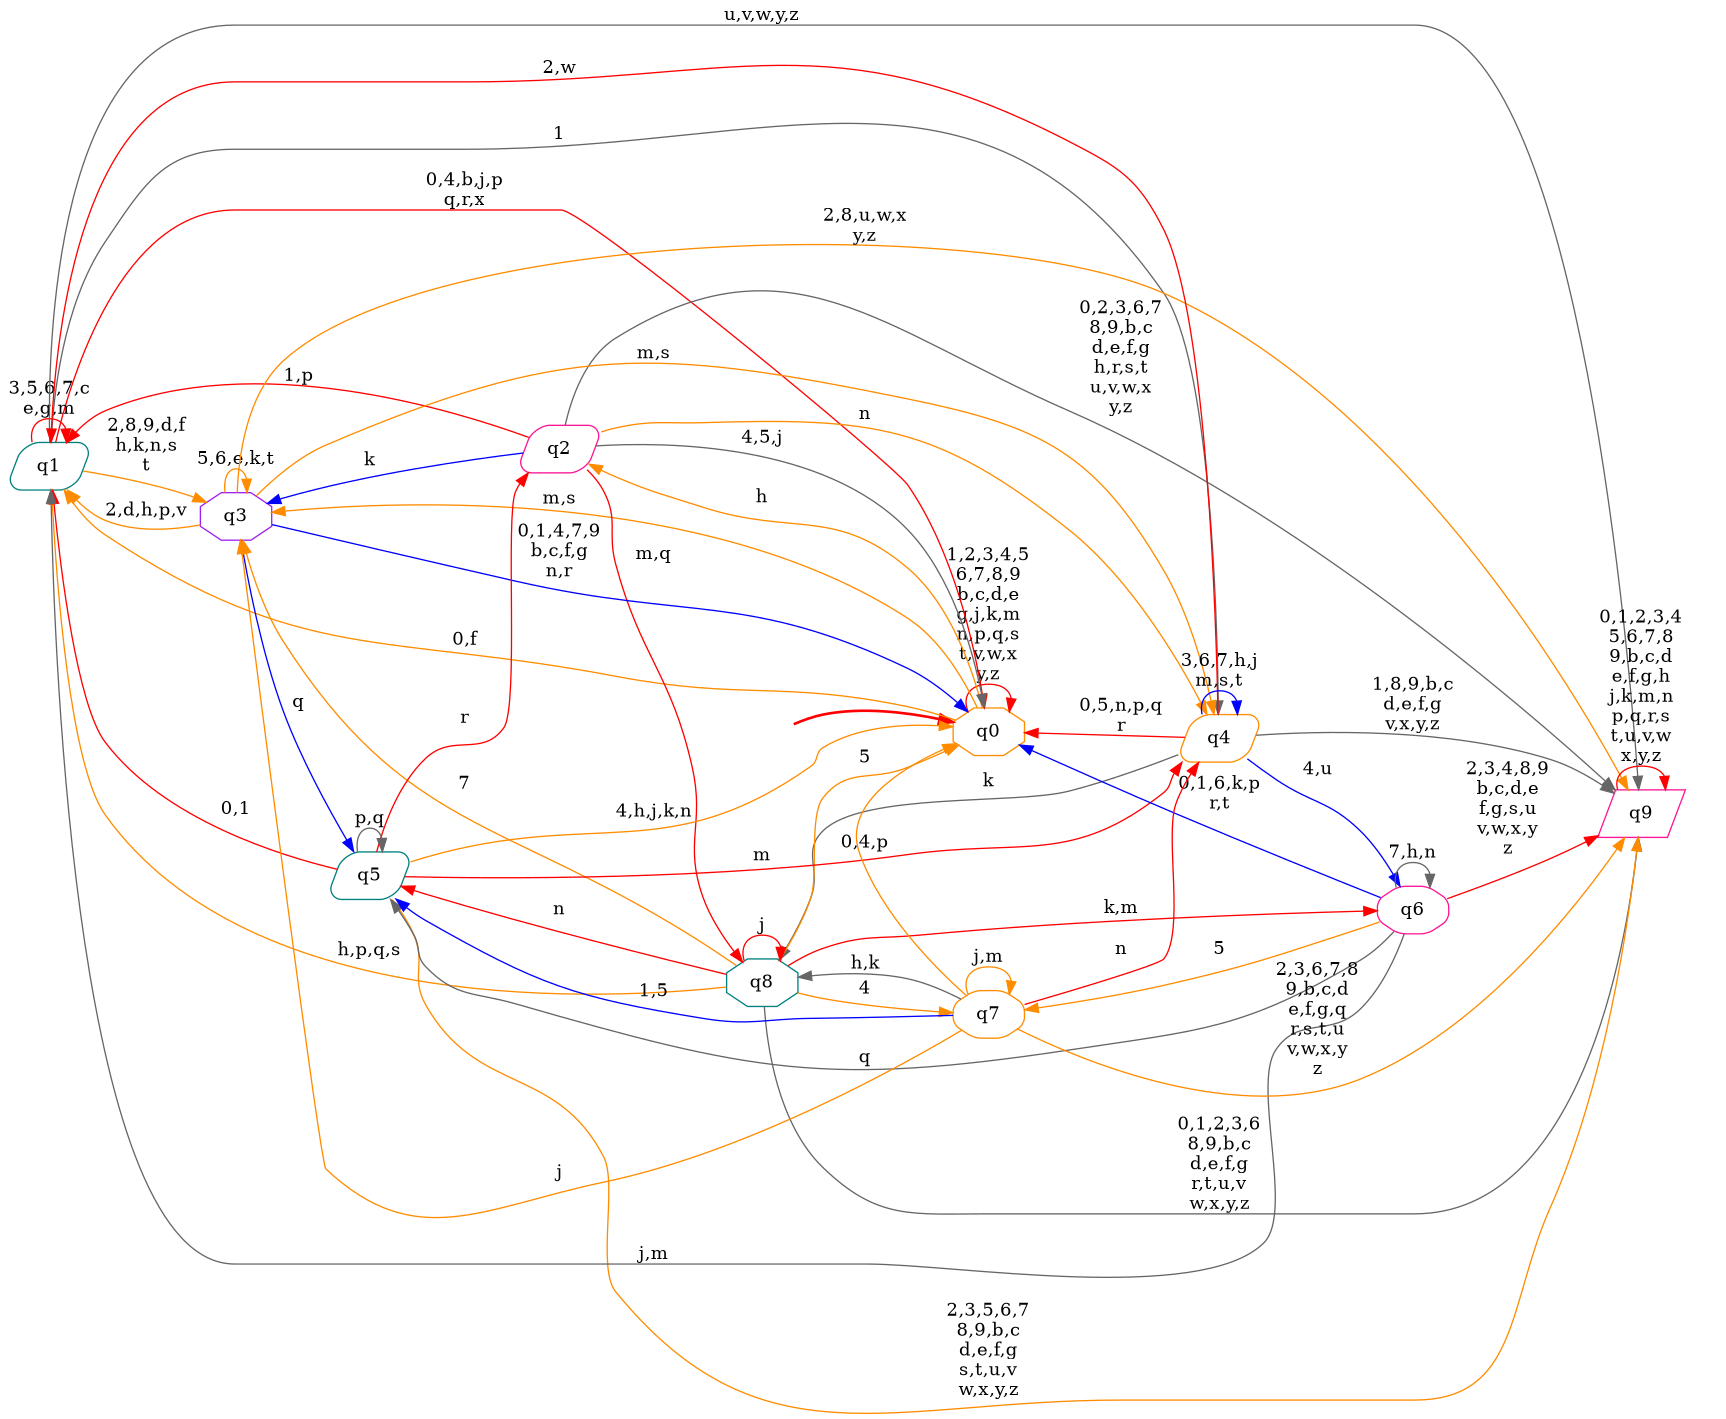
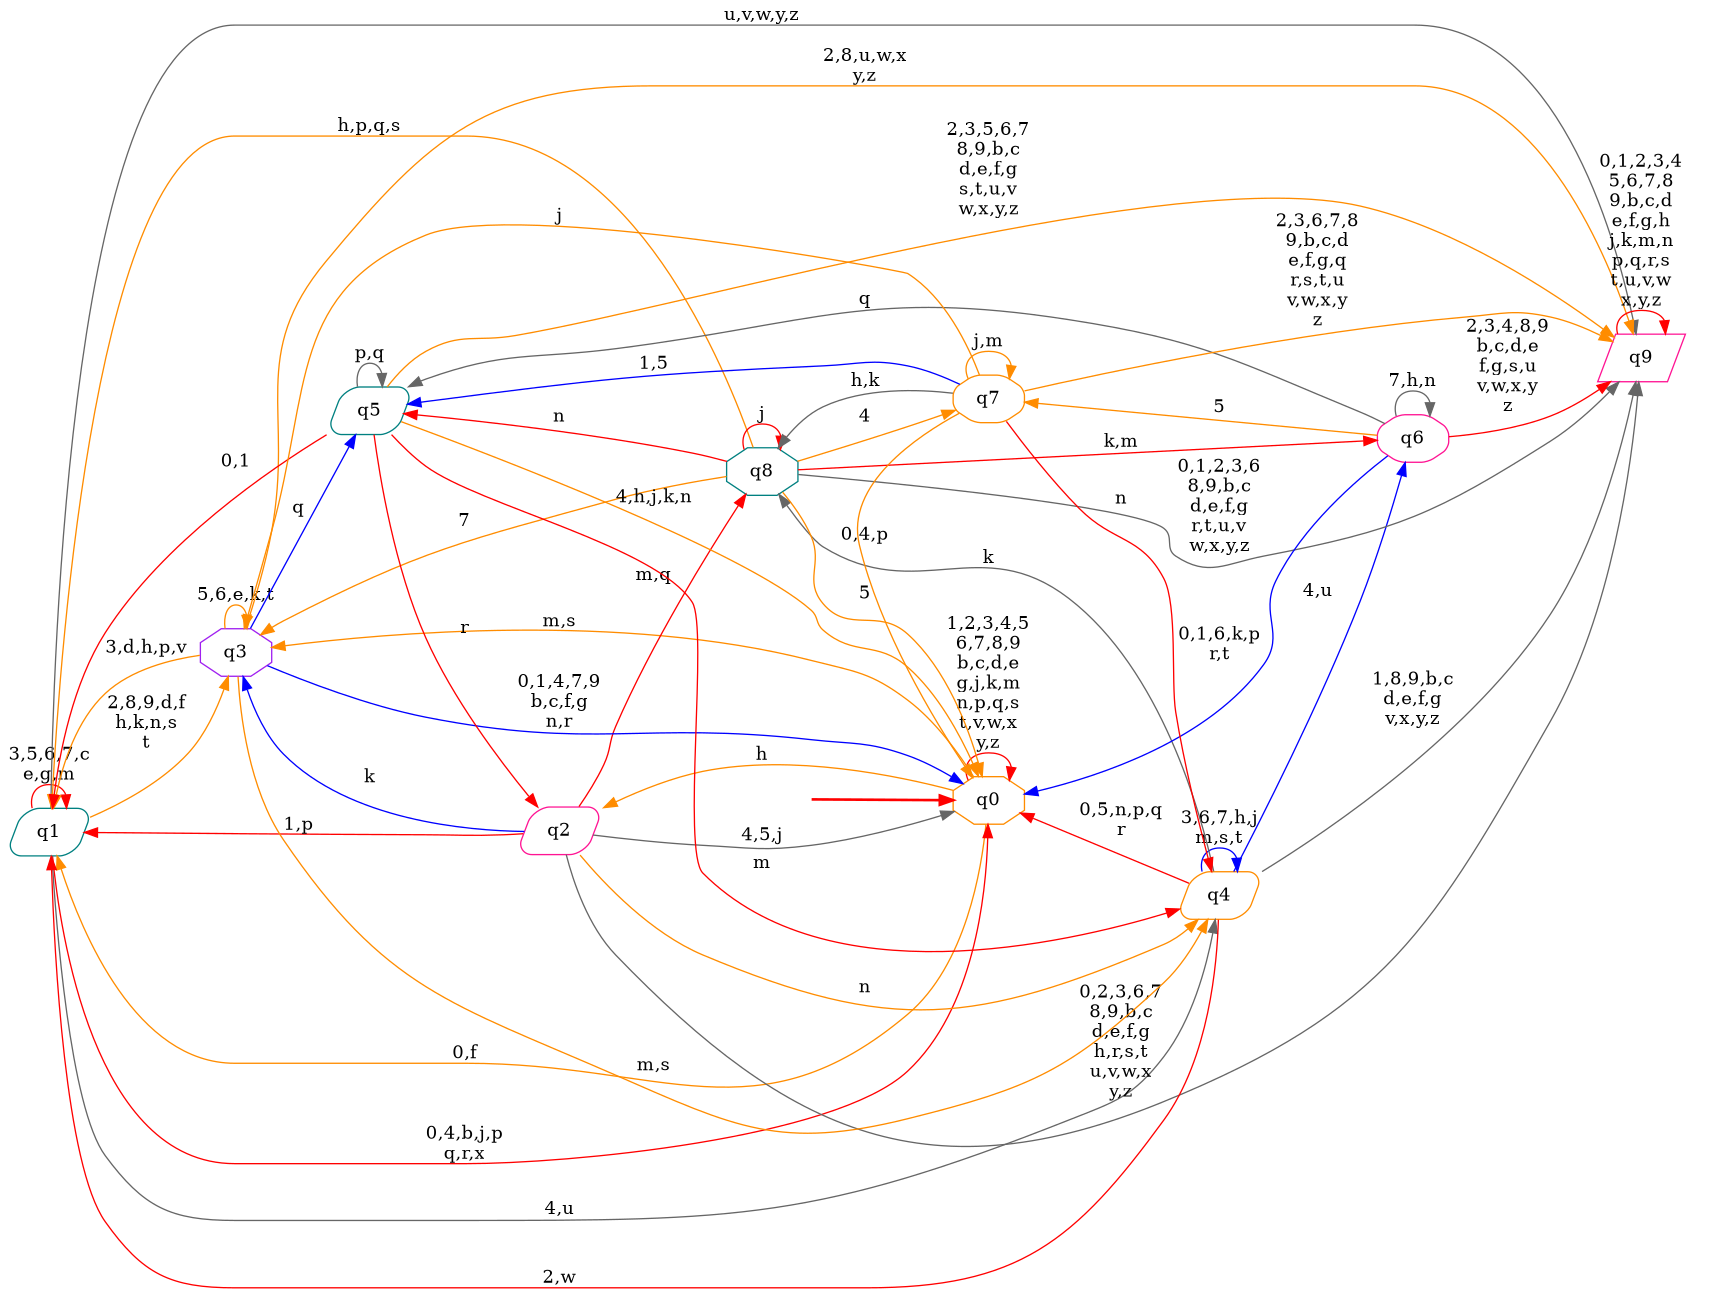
edge "q1" -> "q4": label "1" -> "4,u"
edge "q3" -> "q1": label "2,d,h,p,v" -> "3,d,h,p,v"
edge "q6" -> "q1": removed, label "j,m"
